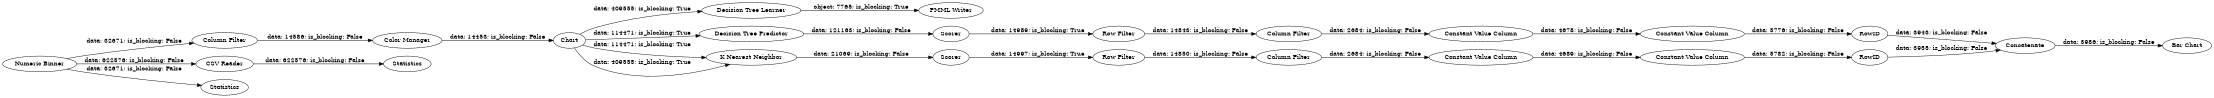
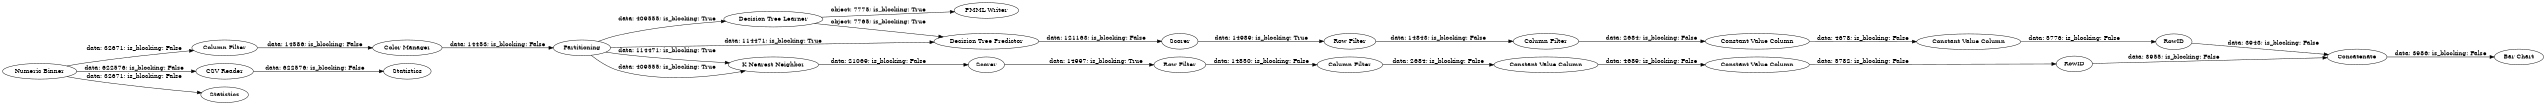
edge "Decision Tree Learner" -> "PMML Writer": label "object: 7765; is_blocking: True" -> "object: 7775; is_blocking: True"
edge "Decision Tree Learner" -> "Decision Tree Predictor": added, label "object: 7765; is_blocking: True"
node "Chart": label "Chart" -> "Partitioning"
